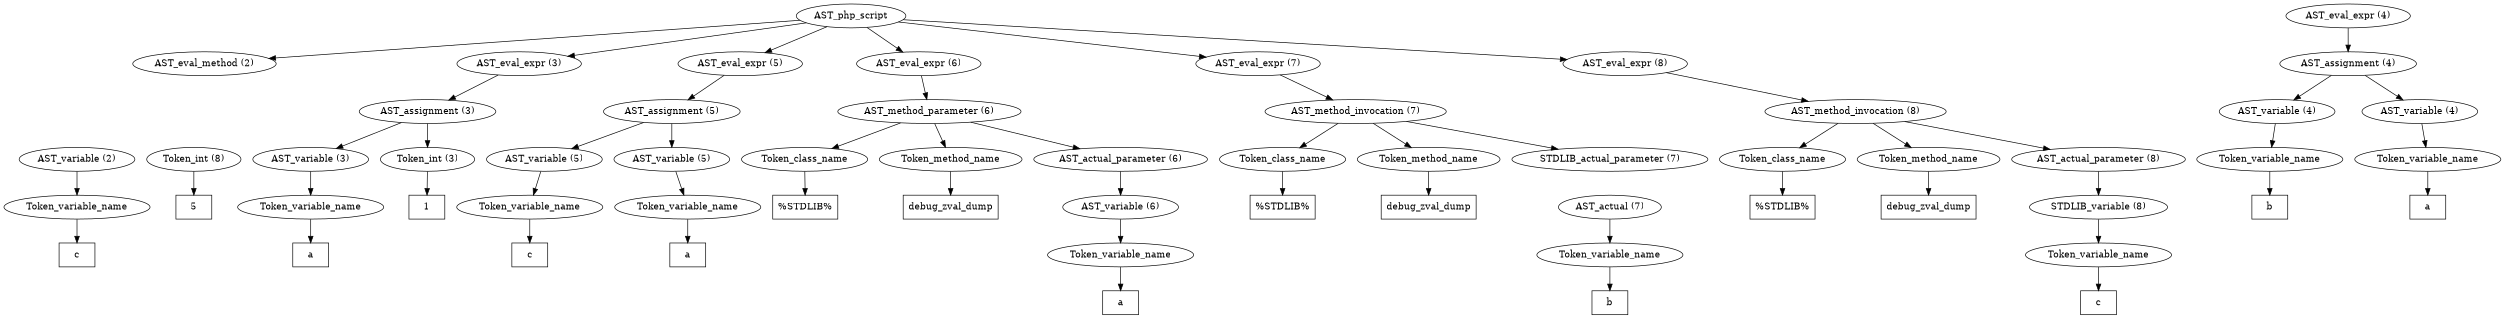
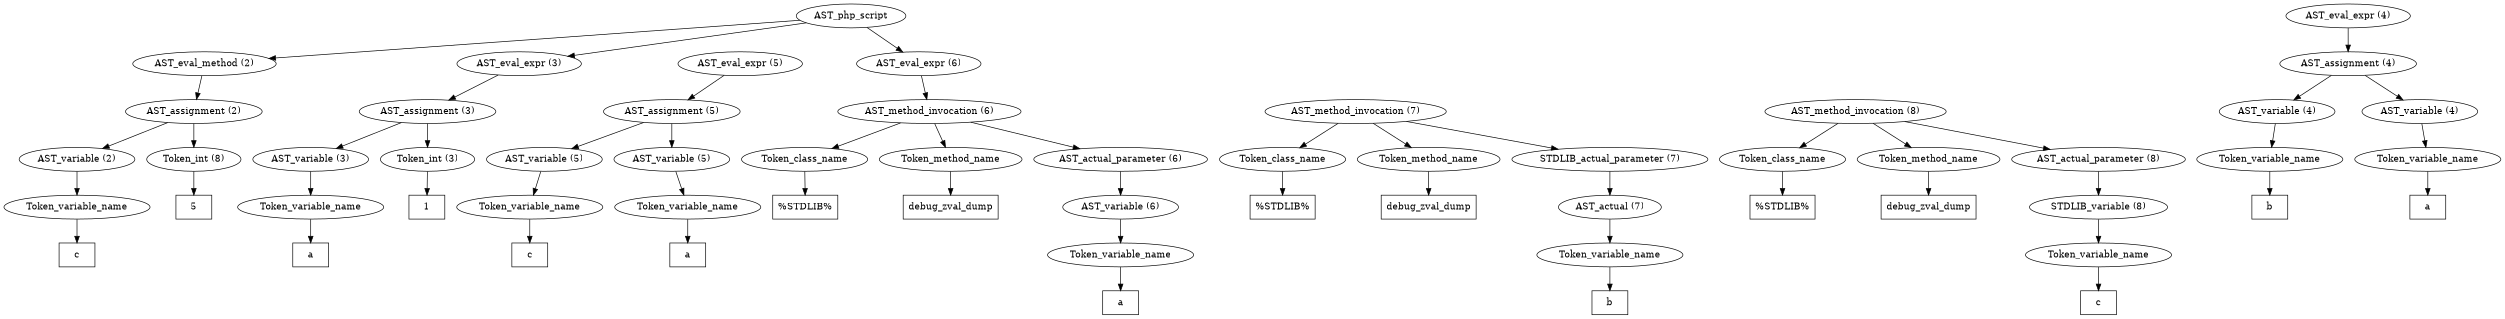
edge "AST_php_script" -> "AST_eval_expr (5)": removed
node "AST_eval_expr (7)": removed
node "AST_eval_expr (8)": removed
node "AST_assignment (2)": added
node "AST_method_parameter (6)": label "AST_method_parameter (6)" -> "AST_method_invocation (6)"
edge "STDLIB_actual_parameter (7)" -> "AST_actual (7)": added
